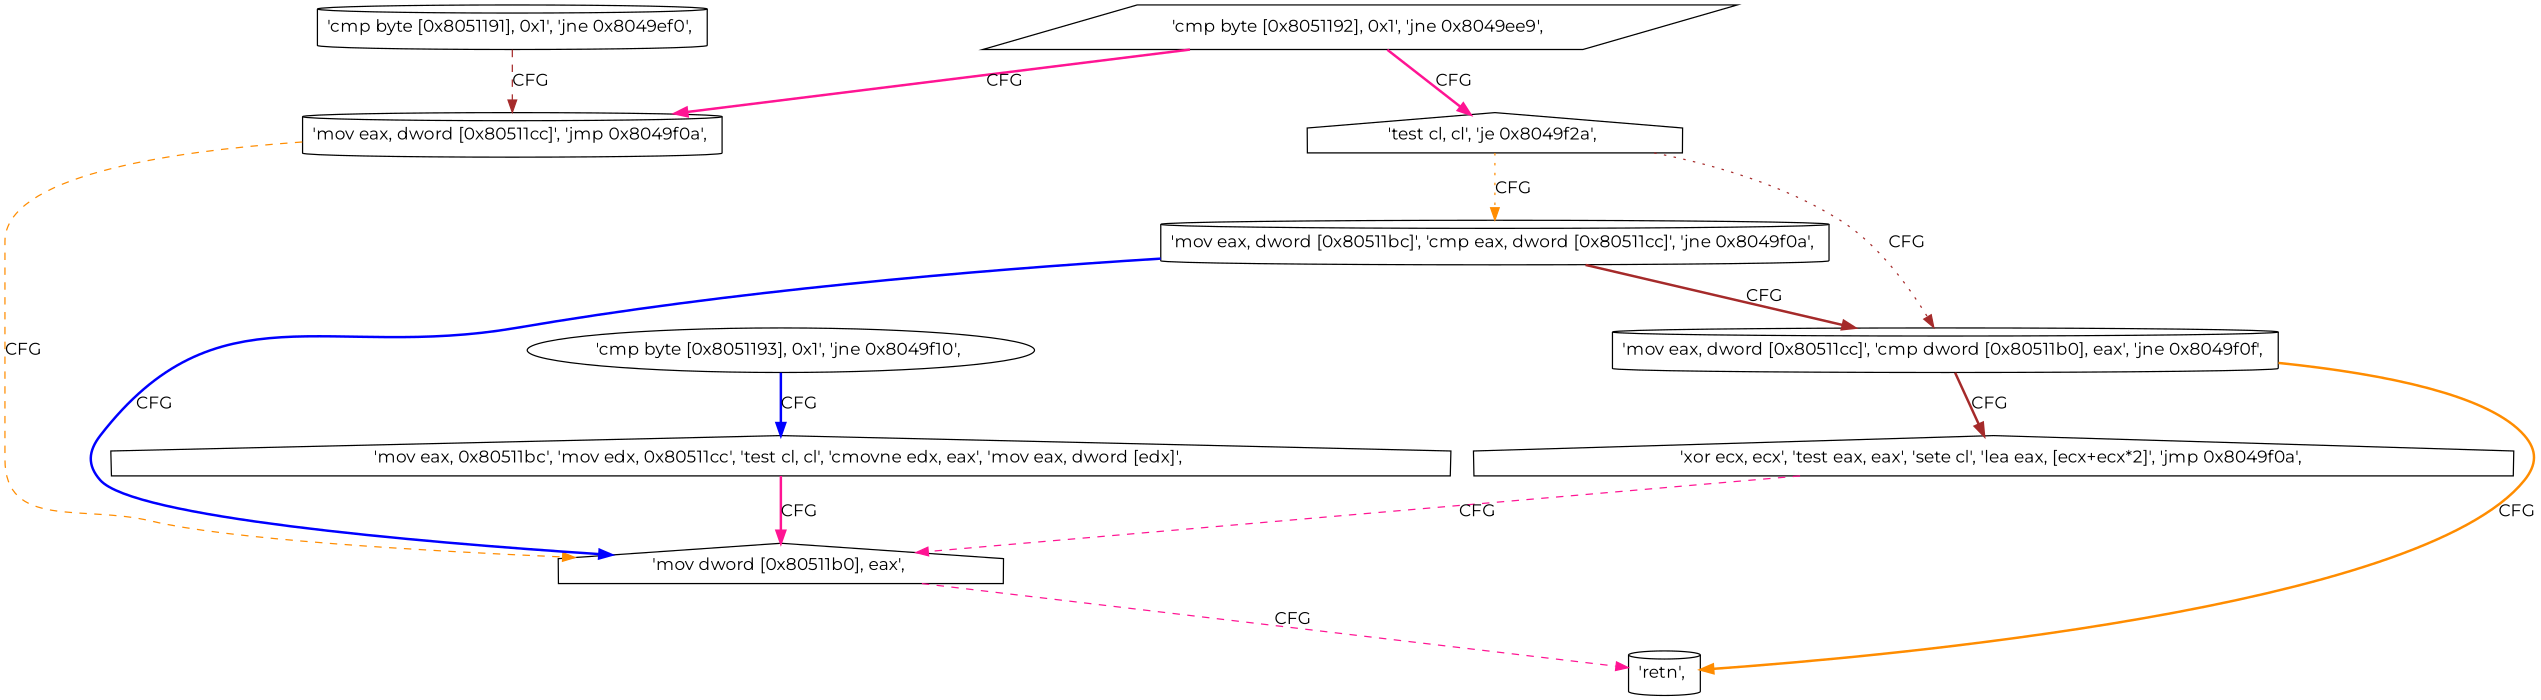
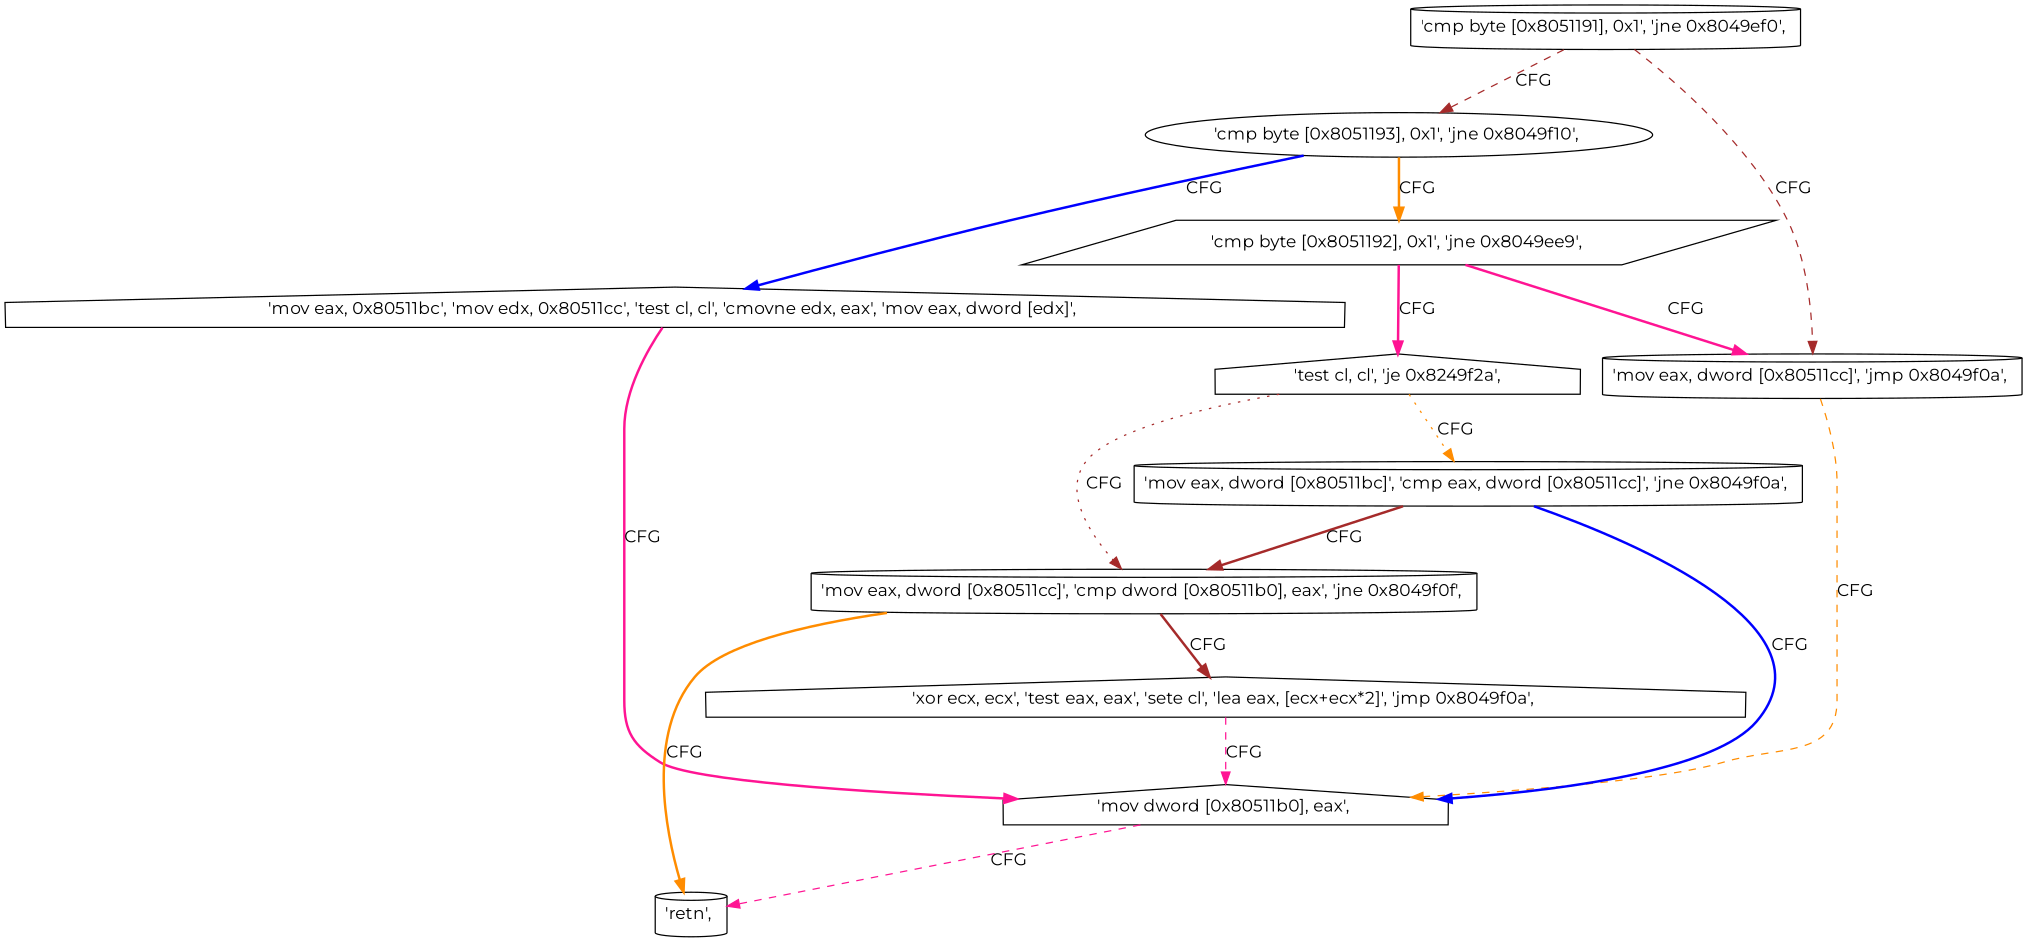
edge "'cmp byte [0x8051191], 0x1', 'jne 0x8049ef0'," -> "'cmp byte [0x8051193], 0x1', 'jne 0x8049f10',": added, label "CFG"
node "'test cl, cl', 'je 0x8049f2a',": label "'test cl, cl', 'je 0x8049f2a'," -> "'test cl, cl', 'je 0x8249f2a',"
edge "'cmp byte [0x8051193], 0x1', 'jne 0x8049f10'," -> "'cmp byte [0x8051192], 0x1', 'jne 0x8049ee9',": added, label "CFG"
